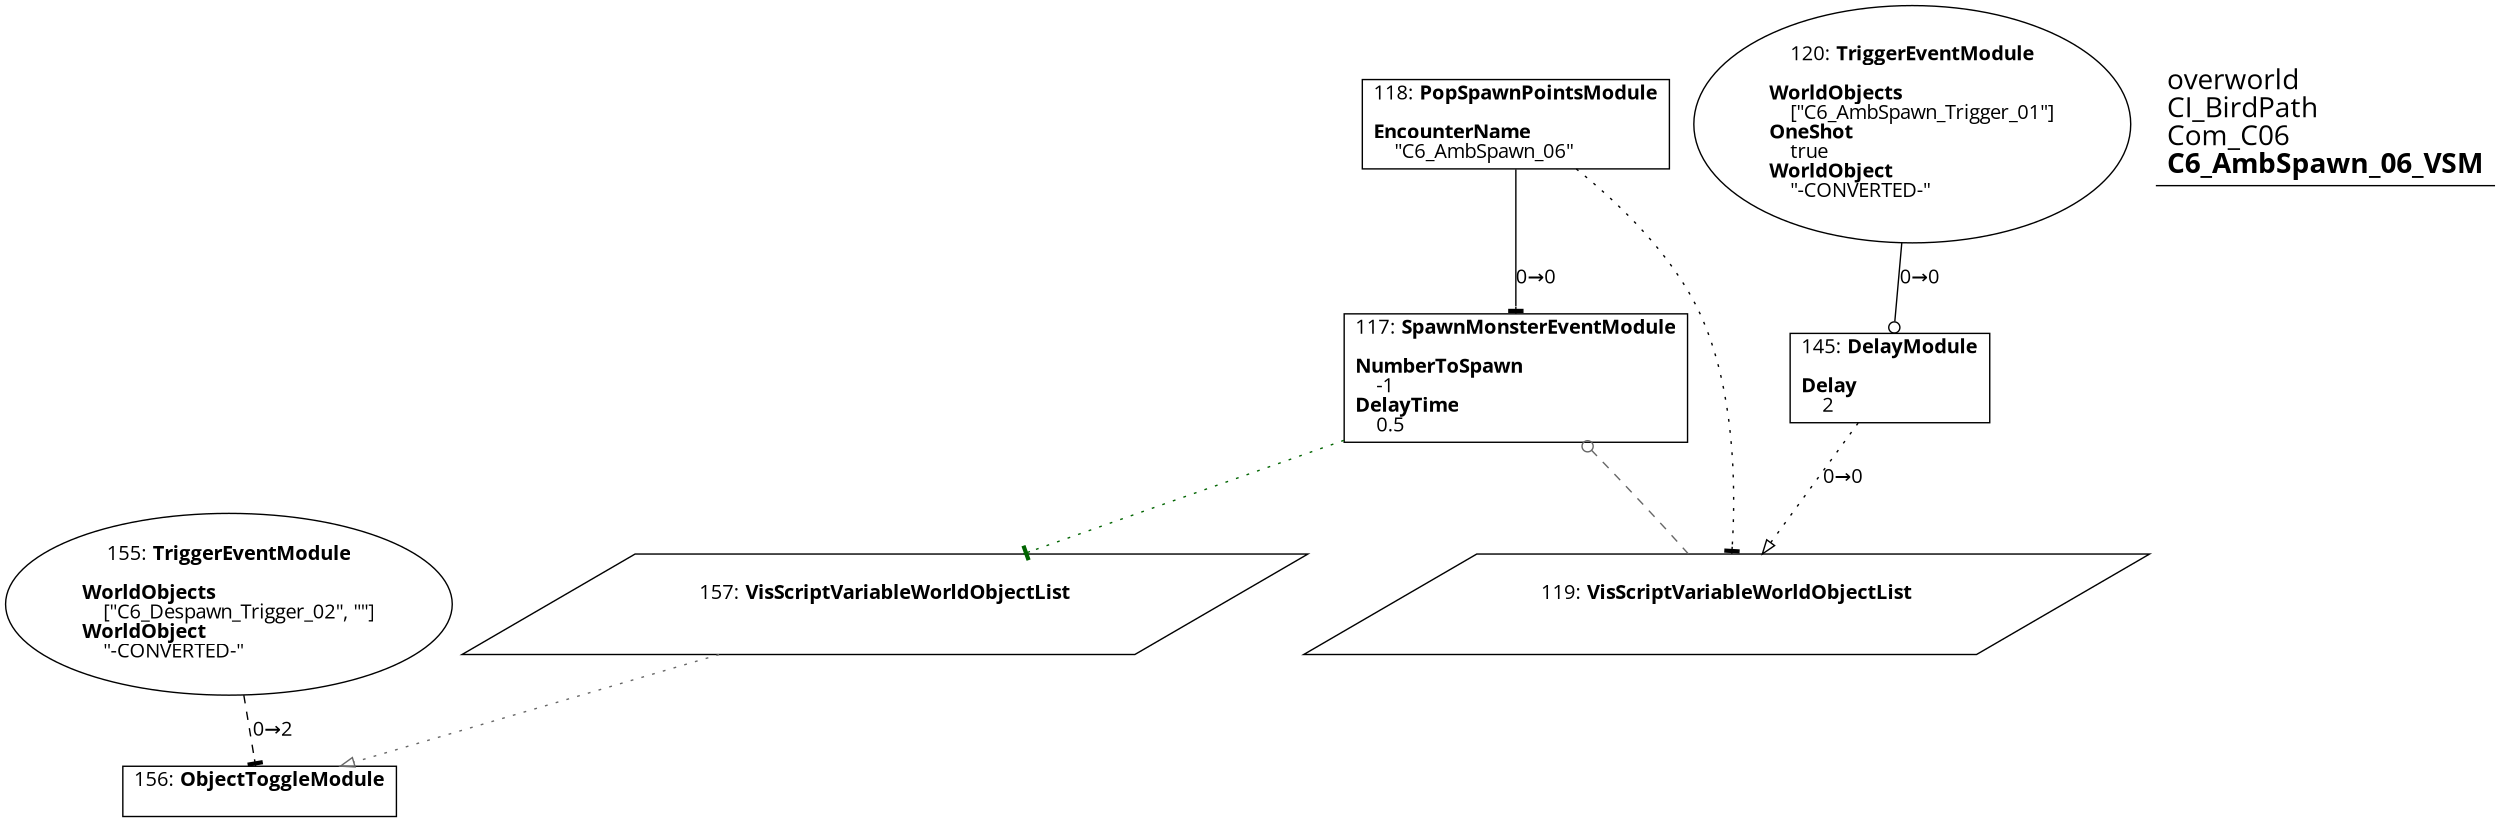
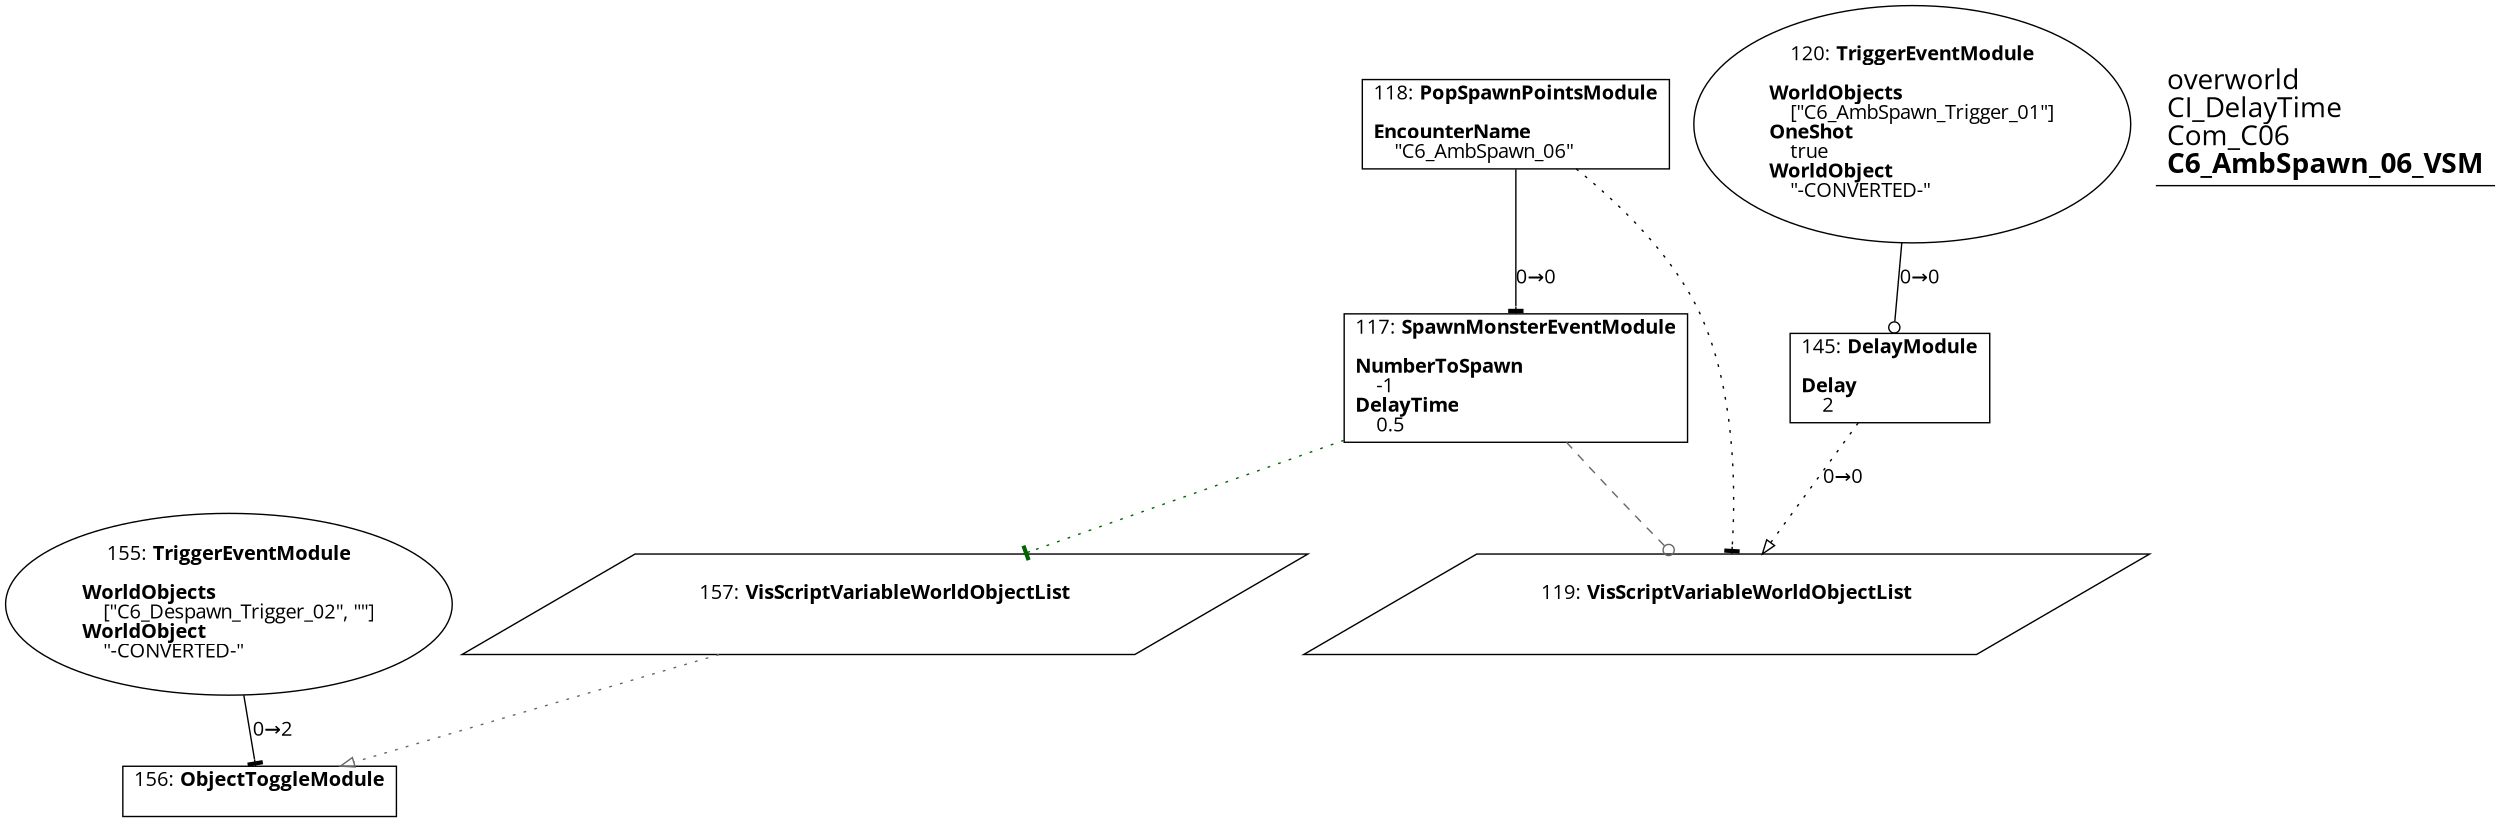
node "overworld": text "CI_BirdPath" -> "CI_DelayTime"
edge "119:" -> "117:": reversed
edge "155:" -> "156:": style dashed -> solid
